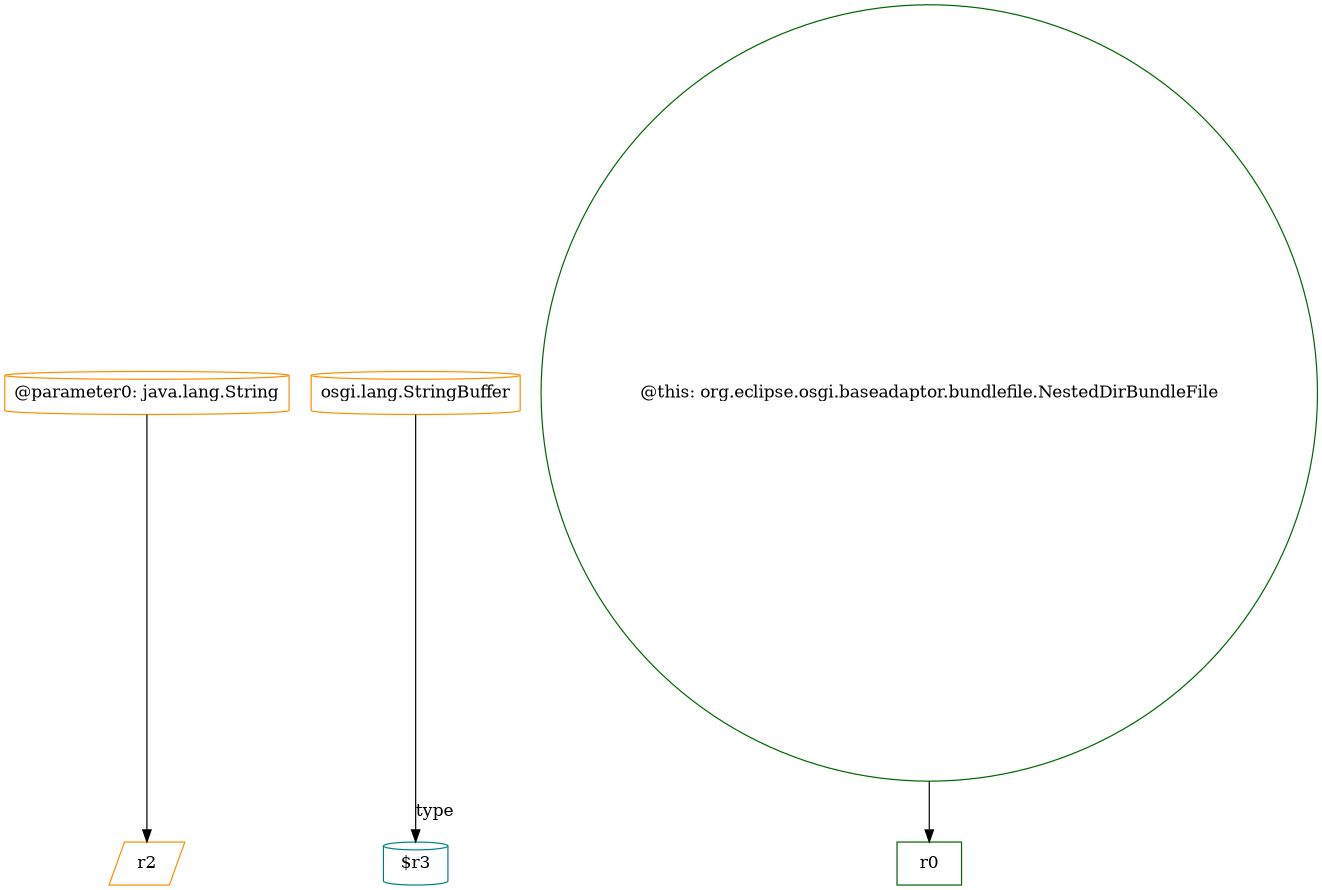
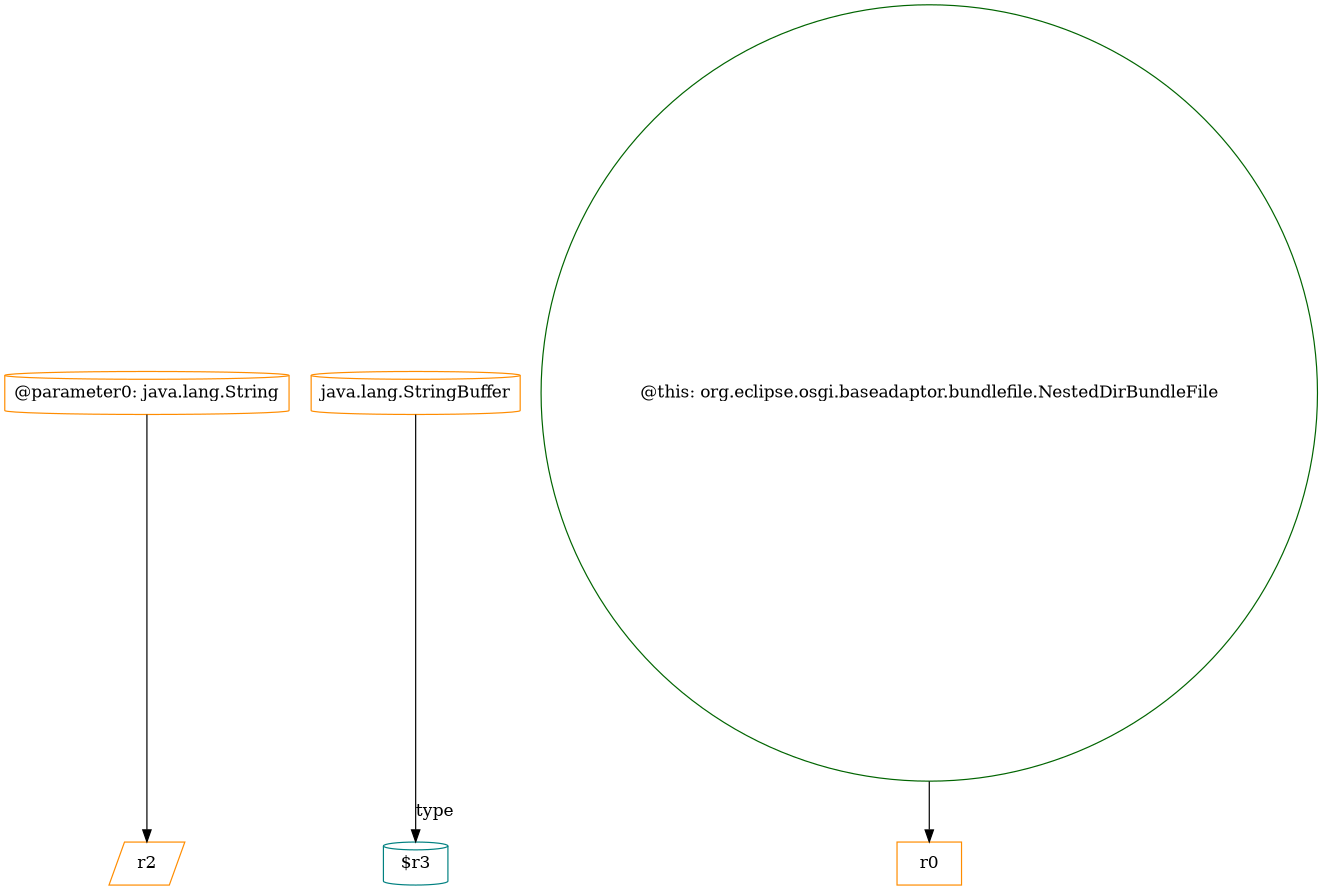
node "osgi.lang.StringBuffer": label "osgi.lang.StringBuffer" -> "java.lang.StringBuffer"
node "r0": color darkgreen -> darkorange
